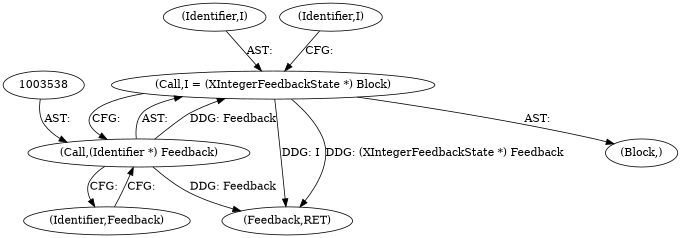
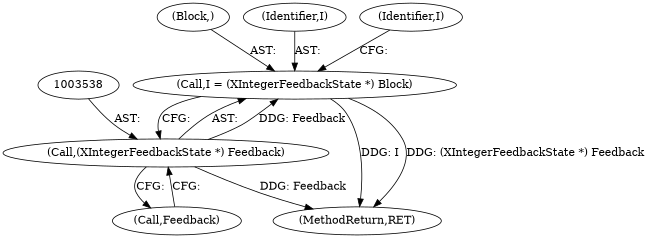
edge "(Call,I = (XIntegerFeedbackState *) Block)" -> "(Block,)": reversed
node "(Call,(Identifier *) Feedback)": label "(Call,(Identifier *) Feedback)" -> "(Call,(XIntegerFeedbackState *) Feedback)"
node "(Identifier,Feedback)": label "(Identifier,Feedback)" -> "(Call,Feedback)"
node "(Feedback,RET)": label "(Feedback,RET)" -> "(MethodReturn,RET)"
